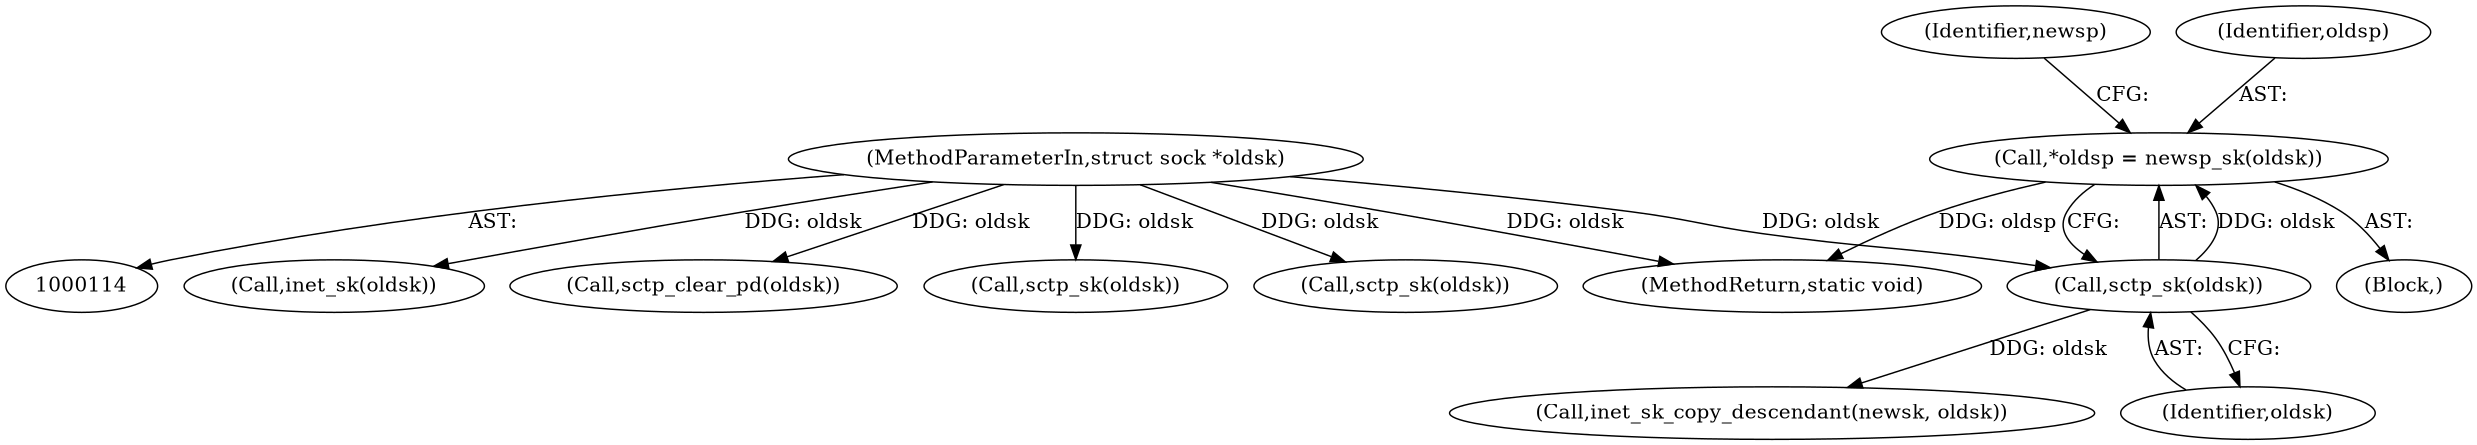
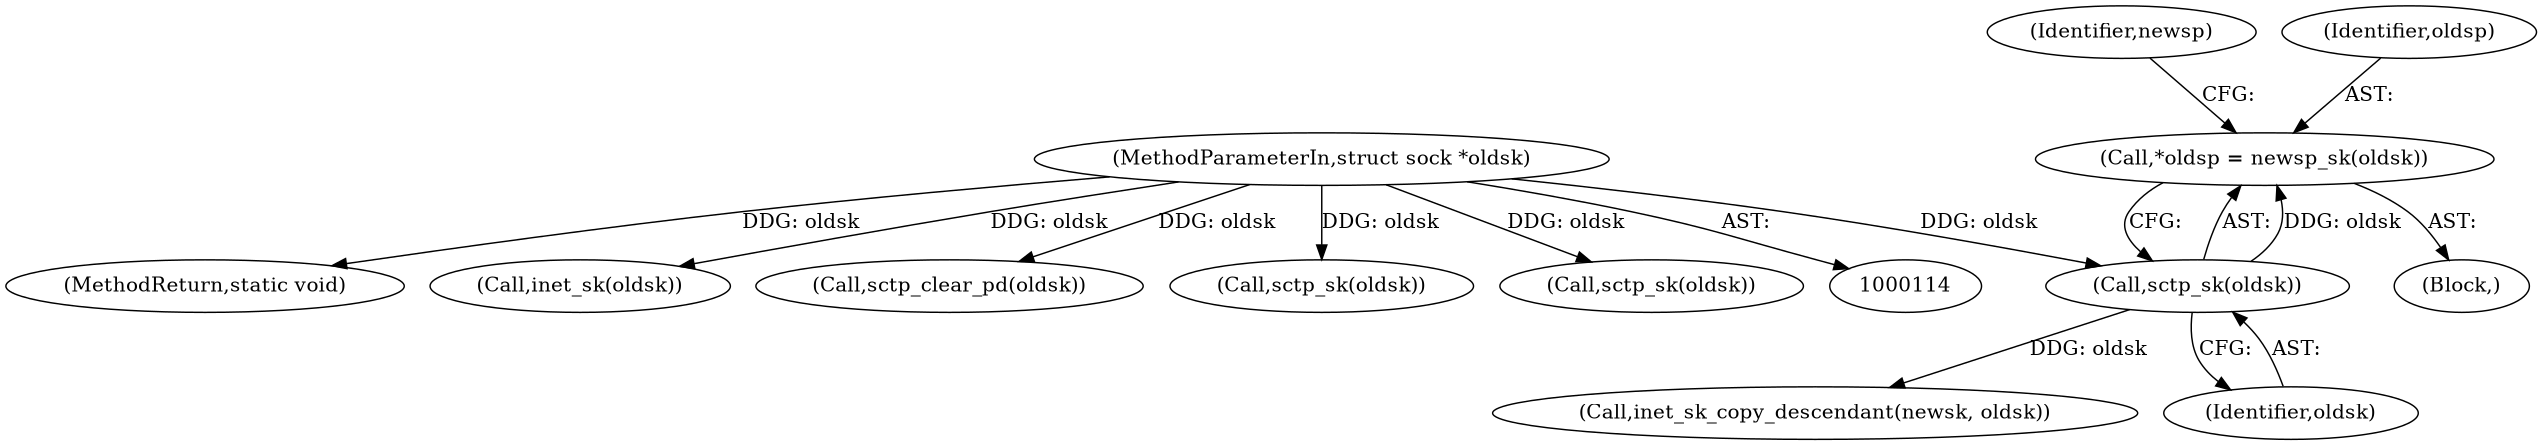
edge "(Call,*oldsp = newsp_sk(oldsk))" -> "(MethodReturn,static void)": removed, label "DDG: oldsp"
